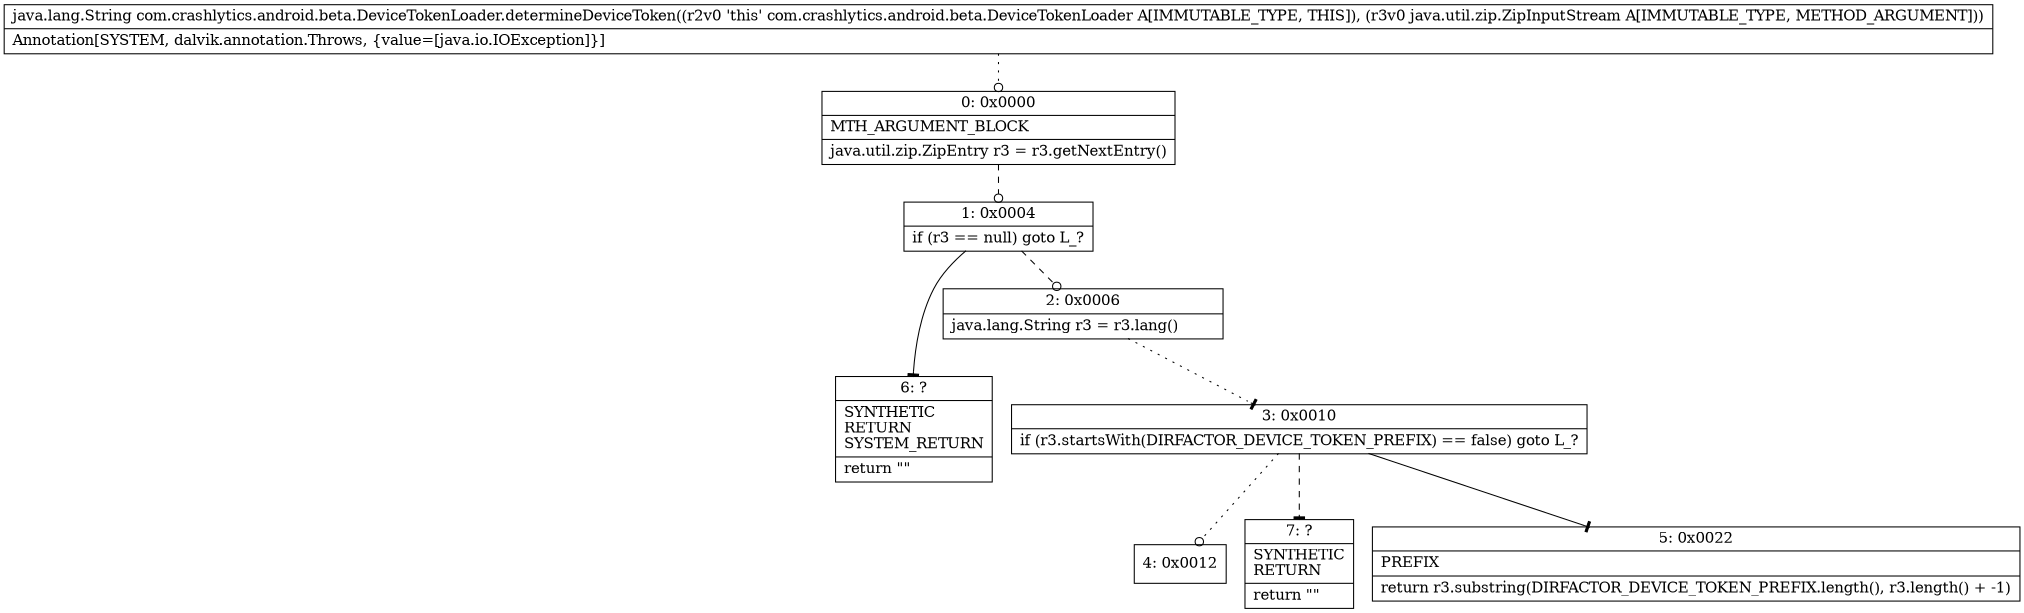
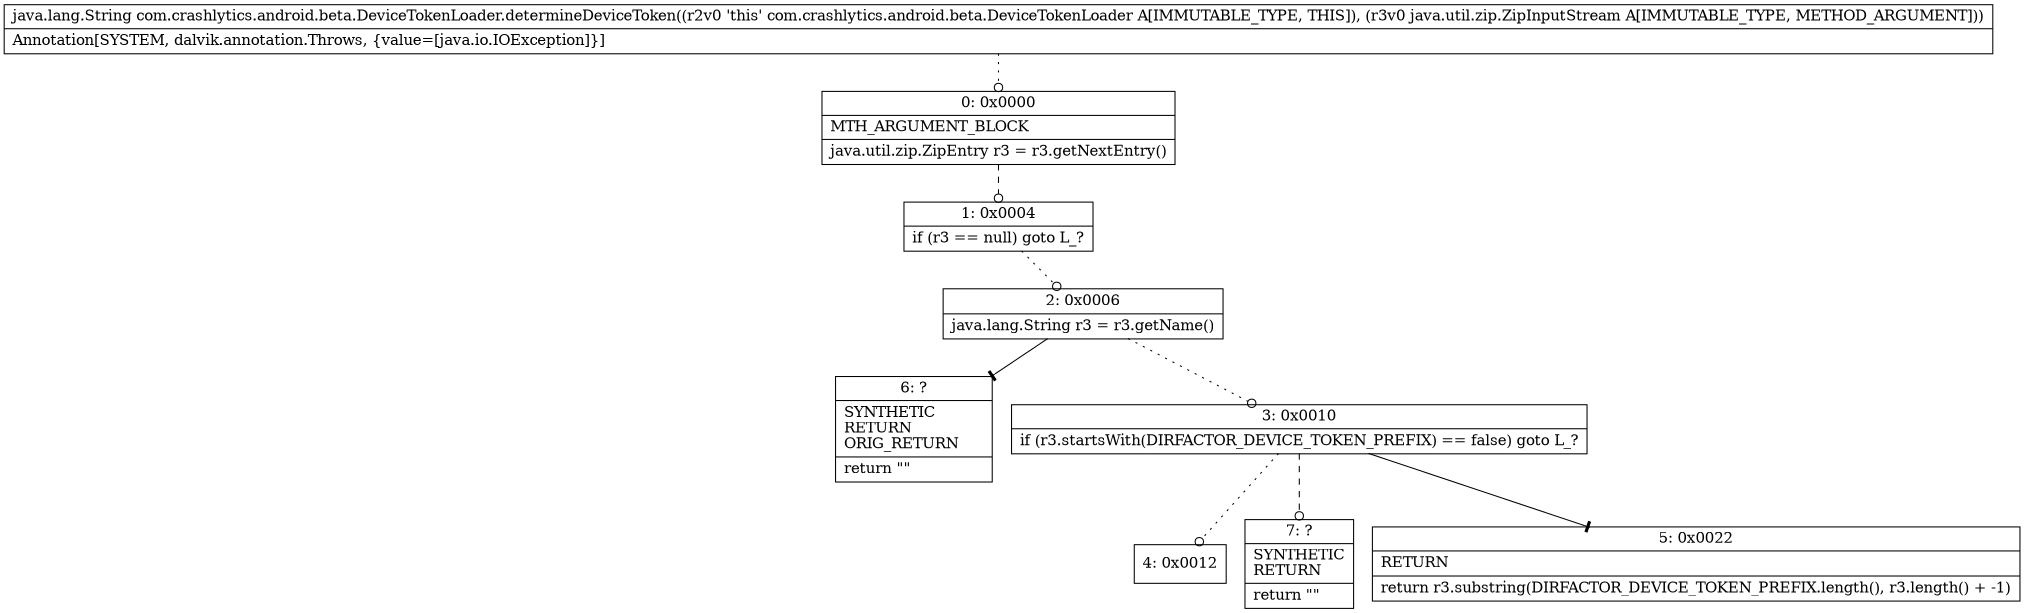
edge "1: 0x0004" -> "2: 0x0006": style dashed -> dotted
edge "1: 0x0004" -> "6: ?": now "2: 0x0006" -> "6: ?"
node "2: 0x0006": text "java.lang.String r3 = r3.lang()" -> "java.lang.String r3 = r3.getName()"
edge "2: 0x0006" -> "3: 0x0010": arrowhead tee -> odot
node "6: ?": text "SYSTEM_RETURN" -> "ORIG_RETURN"
edge "3: 0x0010" -> "7: ?": arrowhead tee -> odot
node "5: 0x0022": text "PREFIX" -> "RETURN"
